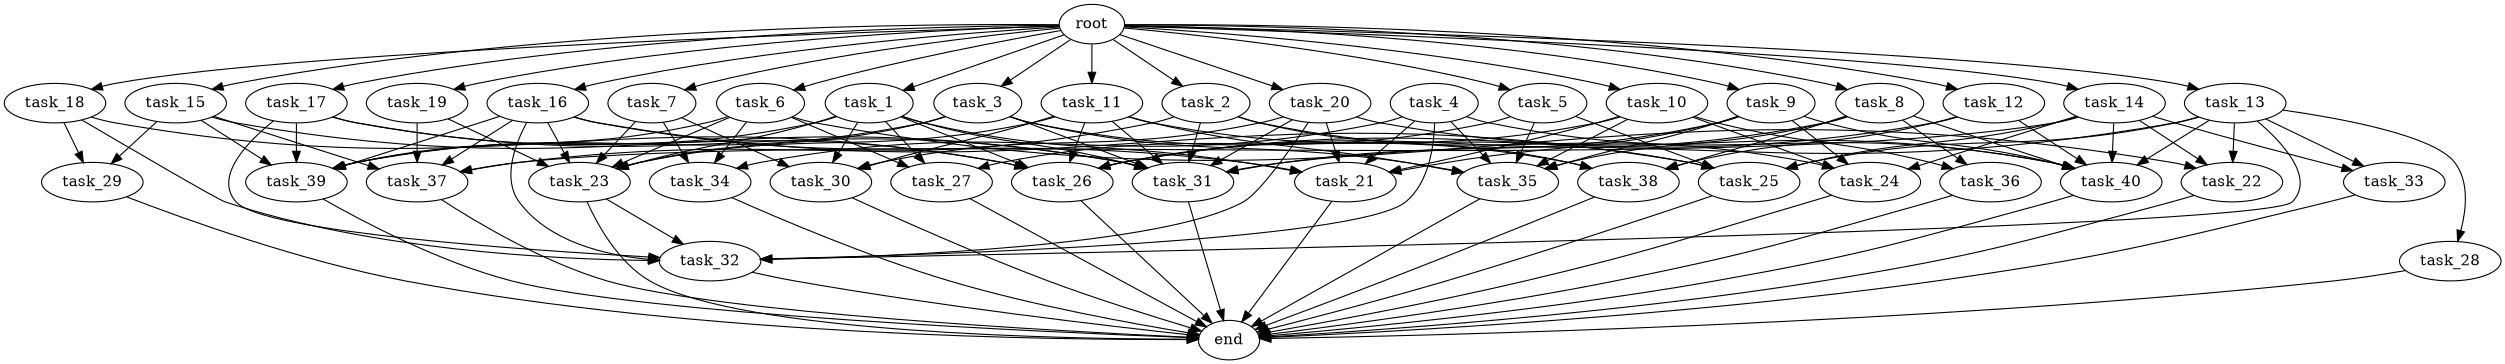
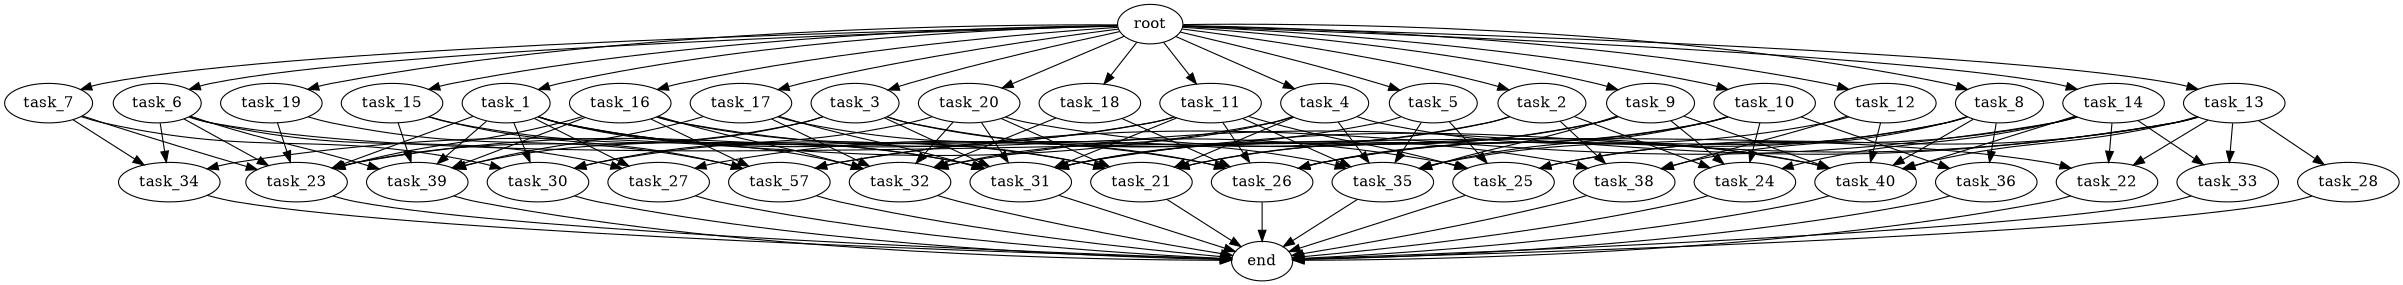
edge "root" -> "task_4": added
node "task_29": removed
node "task_37": label "task_37" -> "task_57"
edge "task_23" -> "task_32": now "task_1" -> "task_32"
